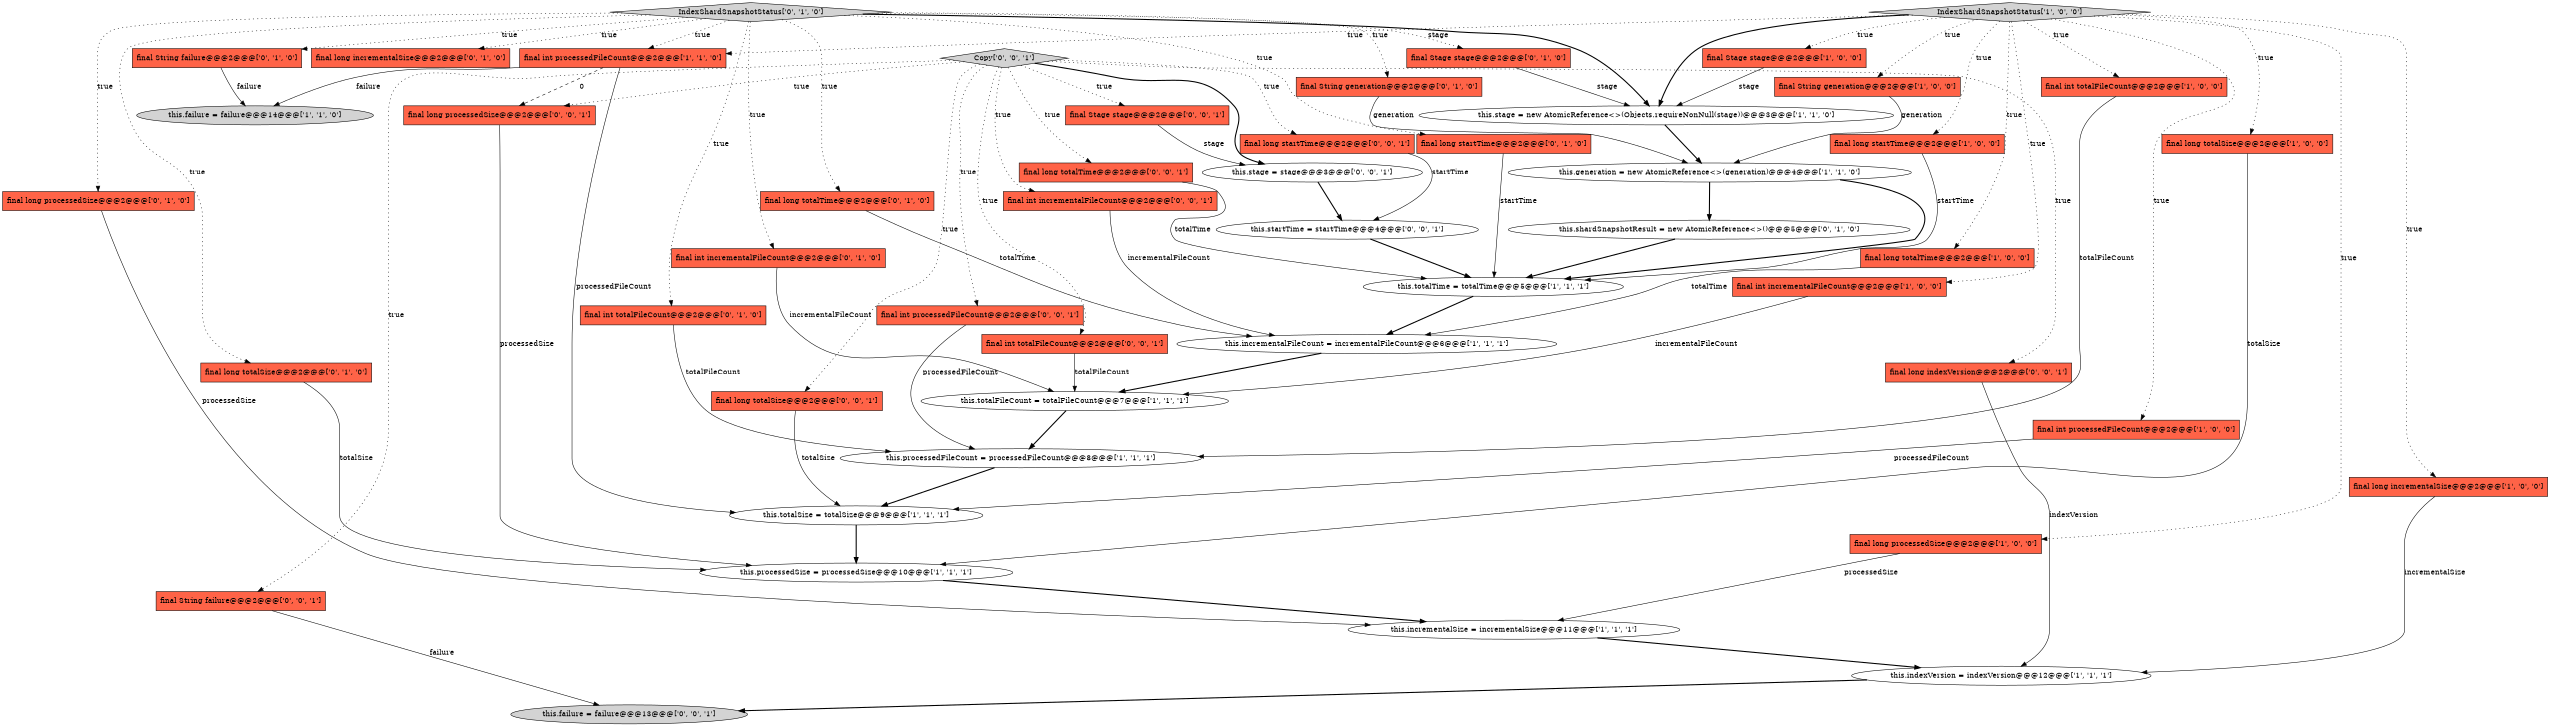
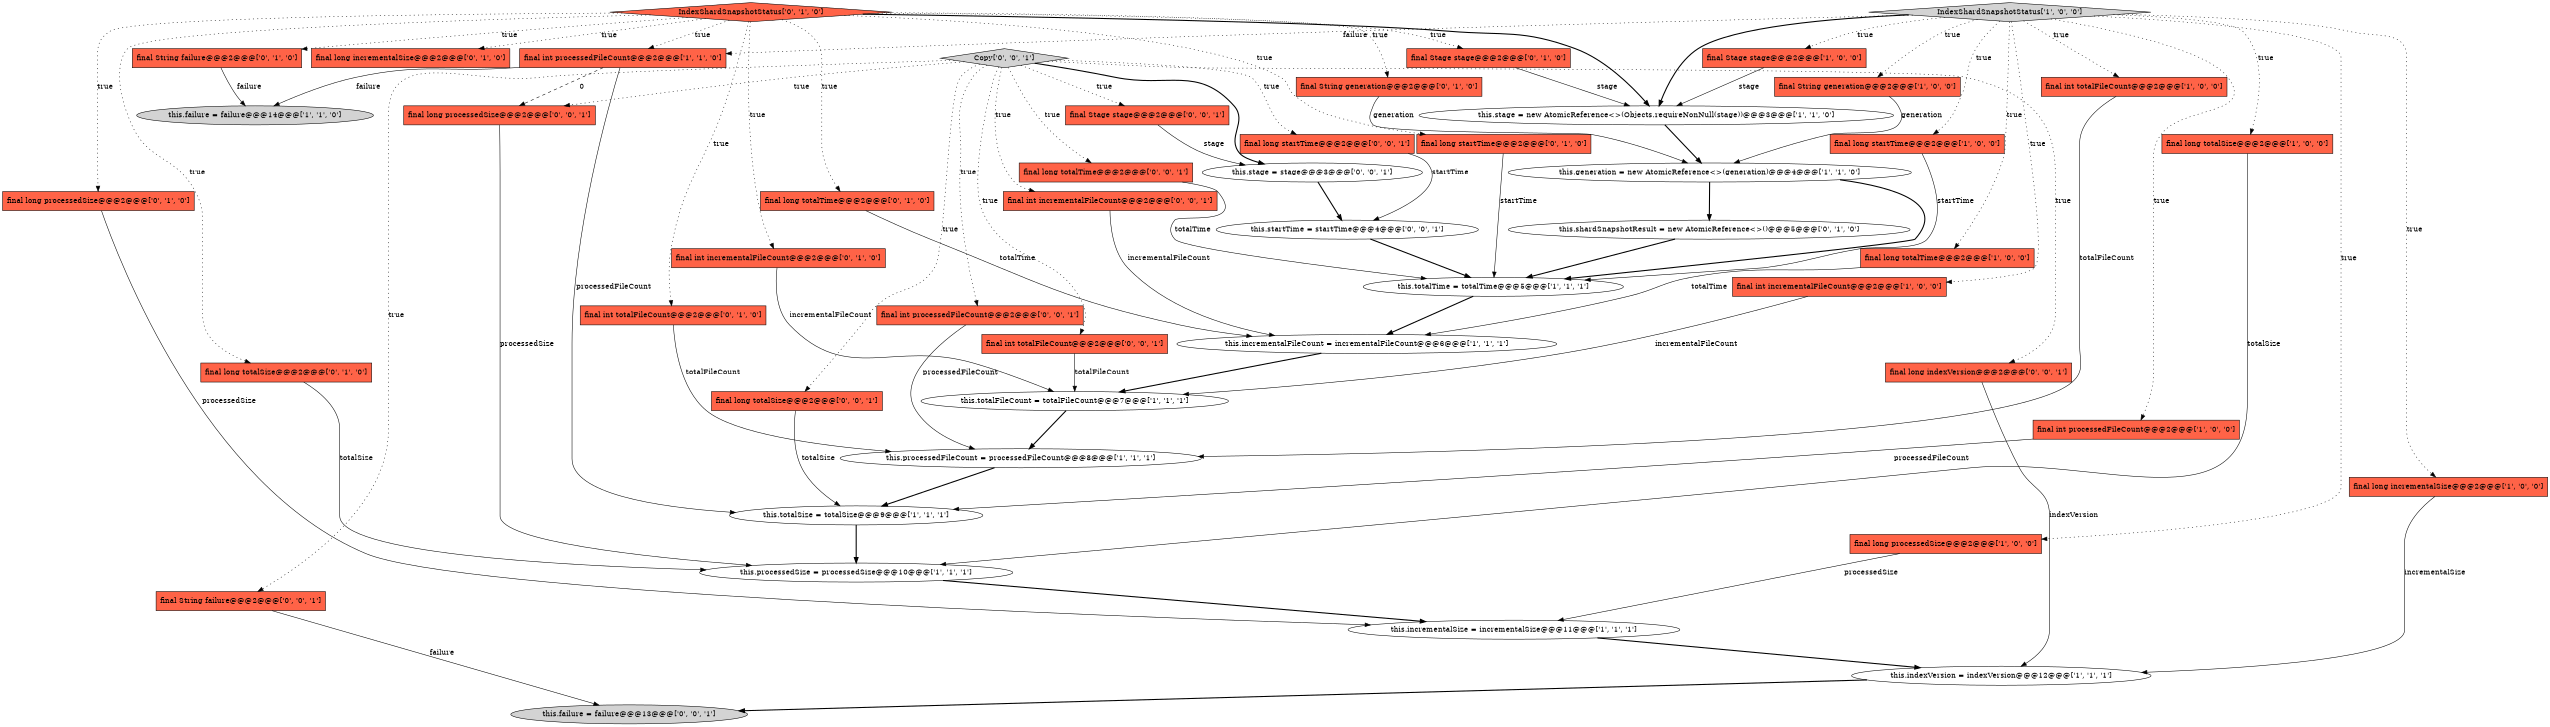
node "IndexShardSnapshotStatus['0', '1', '0']": fillcolor lightgray -> tomato
edge "IndexShardSnapshotStatus['1', '0', '0']" -> "final int processedFileCount@@@2@@@['1', '1', '0']": label "true" -> "failure"
edge "IndexShardSnapshotStatus['0', '1', '0']" -> "final Stage stage@@@2@@@['0', '1', '0']": label "stage" -> "true"
